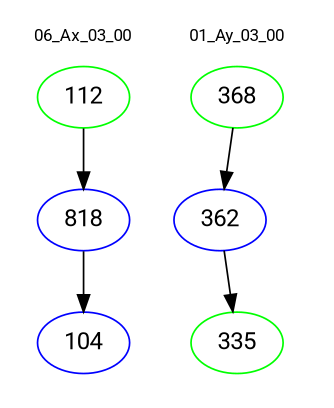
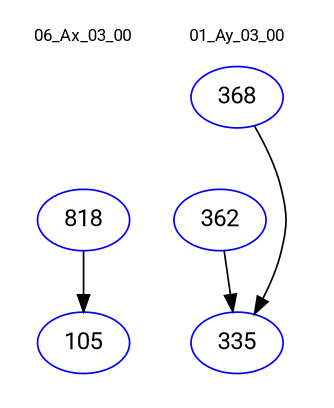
node "112": removed
node "368": color green -> blue
edge "368" -> "362": now "368" -> "335"
node "104": label "104" -> "105"
node "335": color green -> blue
